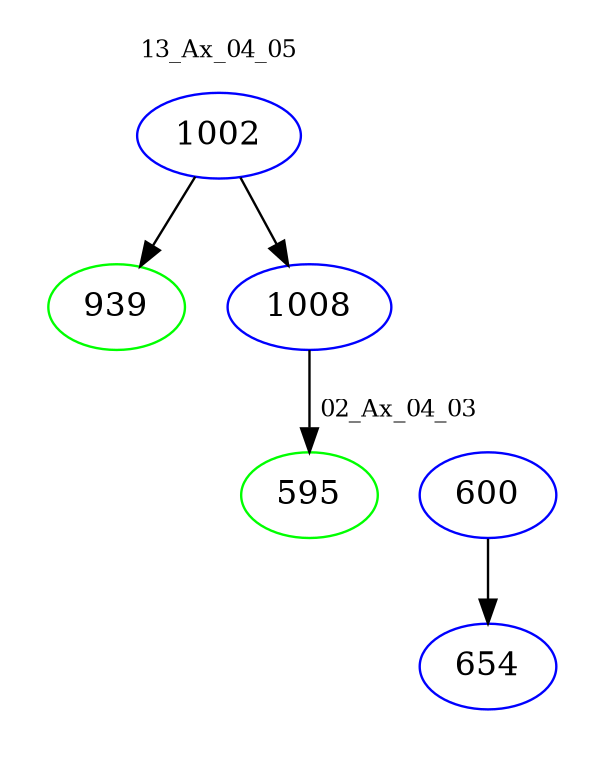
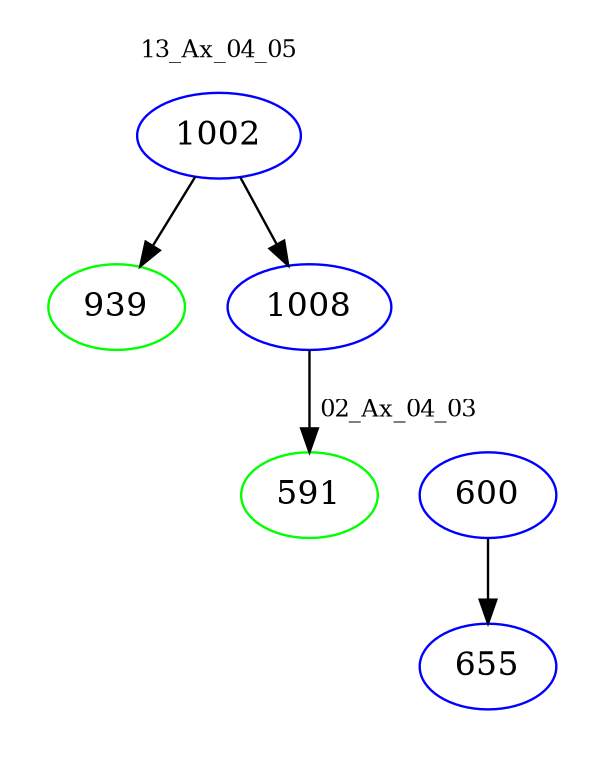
node "595": label "595" -> "591"
node "654": label "654" -> "655"
